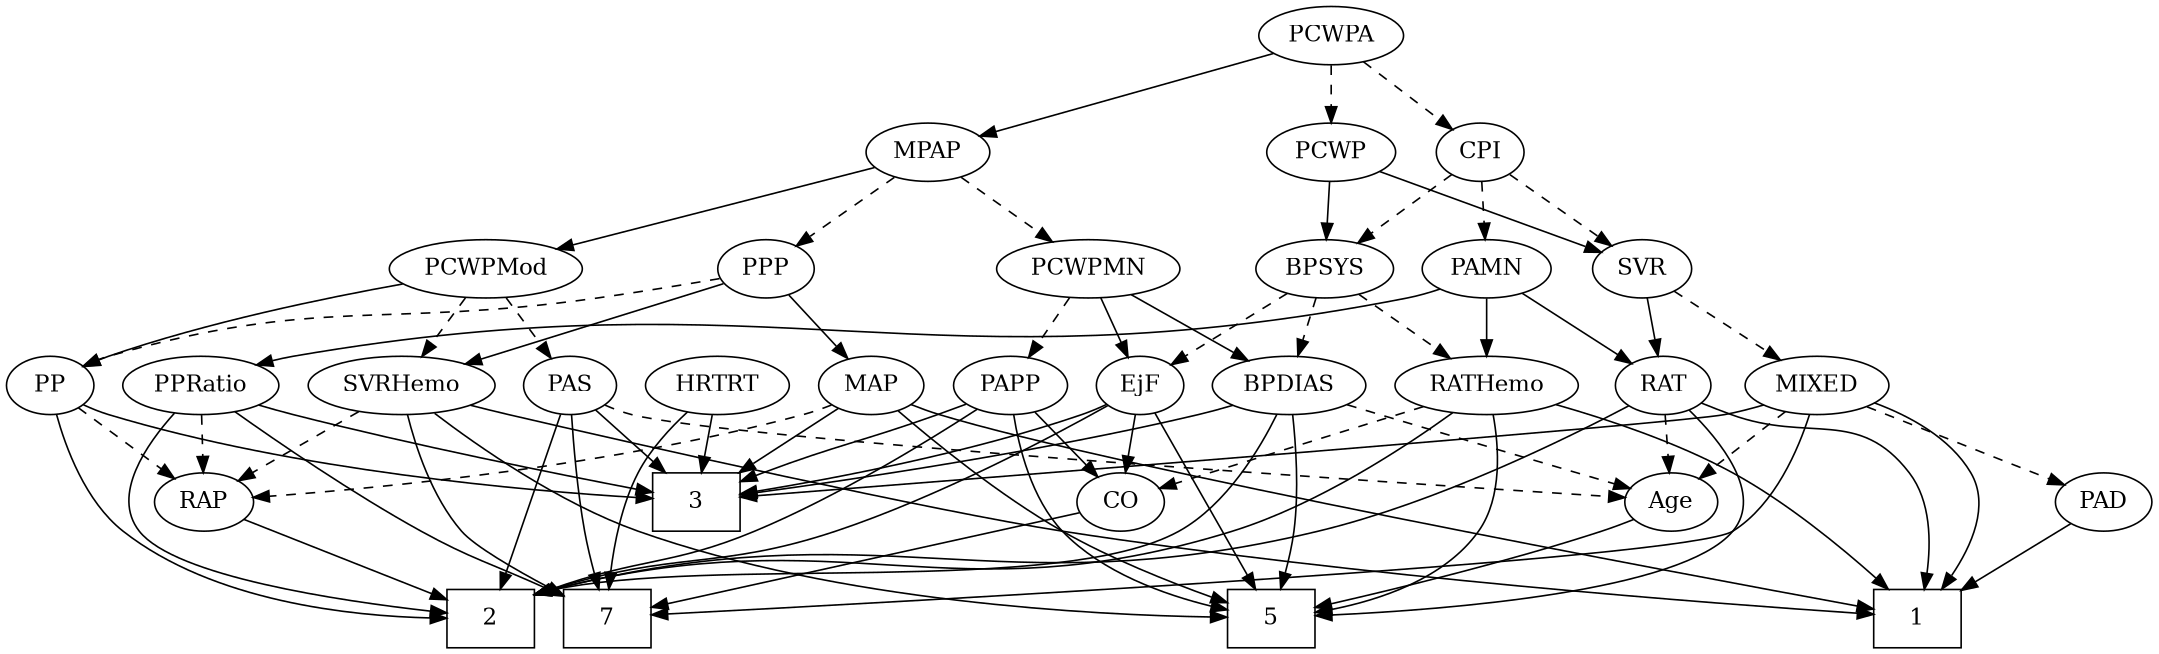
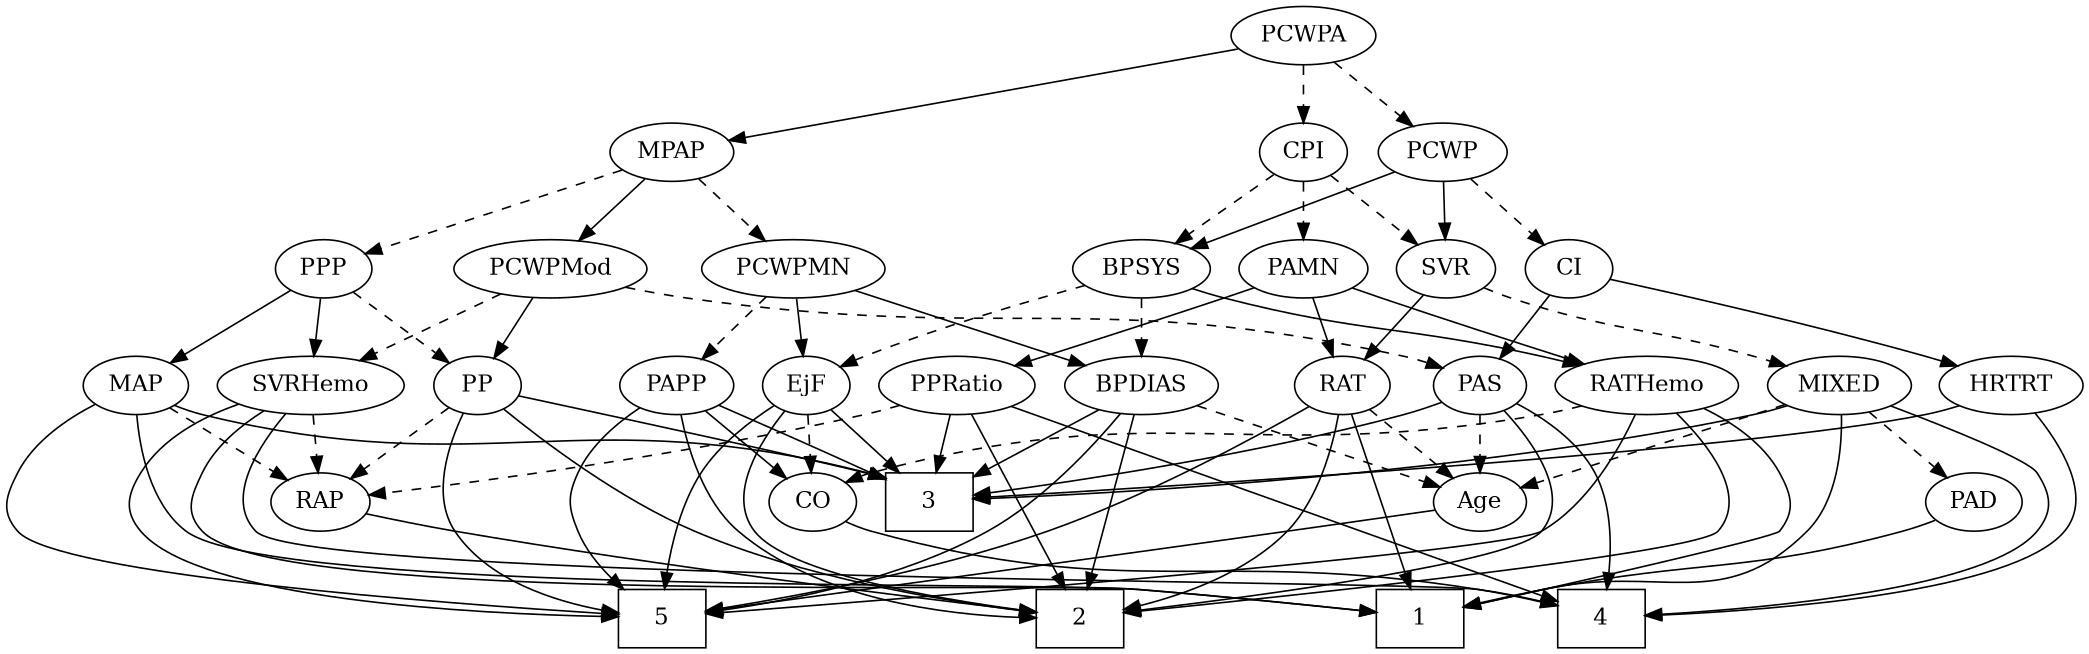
node "CI": added
edge "BPSYS" -> "RATHemo": style dashed -> solid
edge "EjF" -> "CO": style solid -> dashed
edge "PP" -> "5": added
node "7": label "7" -> "4"
